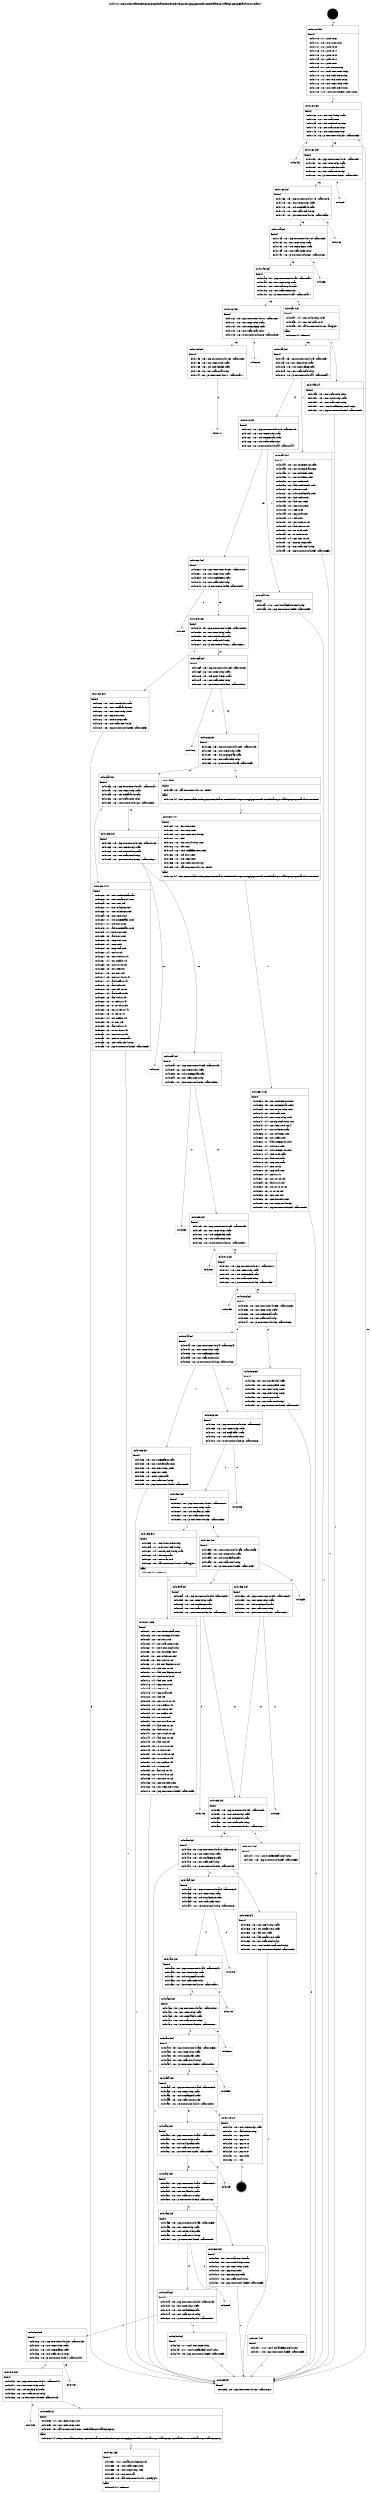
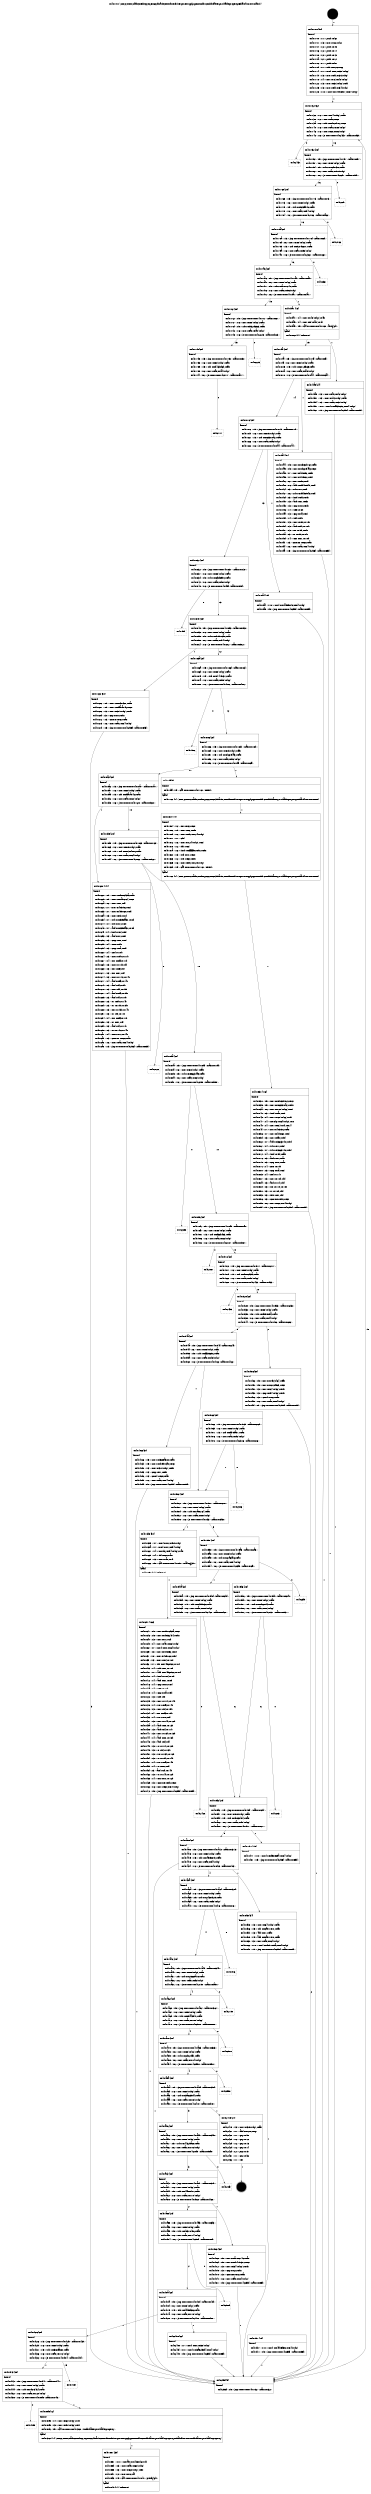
edge "0x4018be [28]" -> "0x402022": label " 12" -> " 0"
edge "0x40194a [28]" -> "0x401966 [28]": now "0x40194a [28]" -> "0x401982 [28]"
edge "0x401aee [28]" -> "0x401b0a [28]": label " 14" -> " 2"
